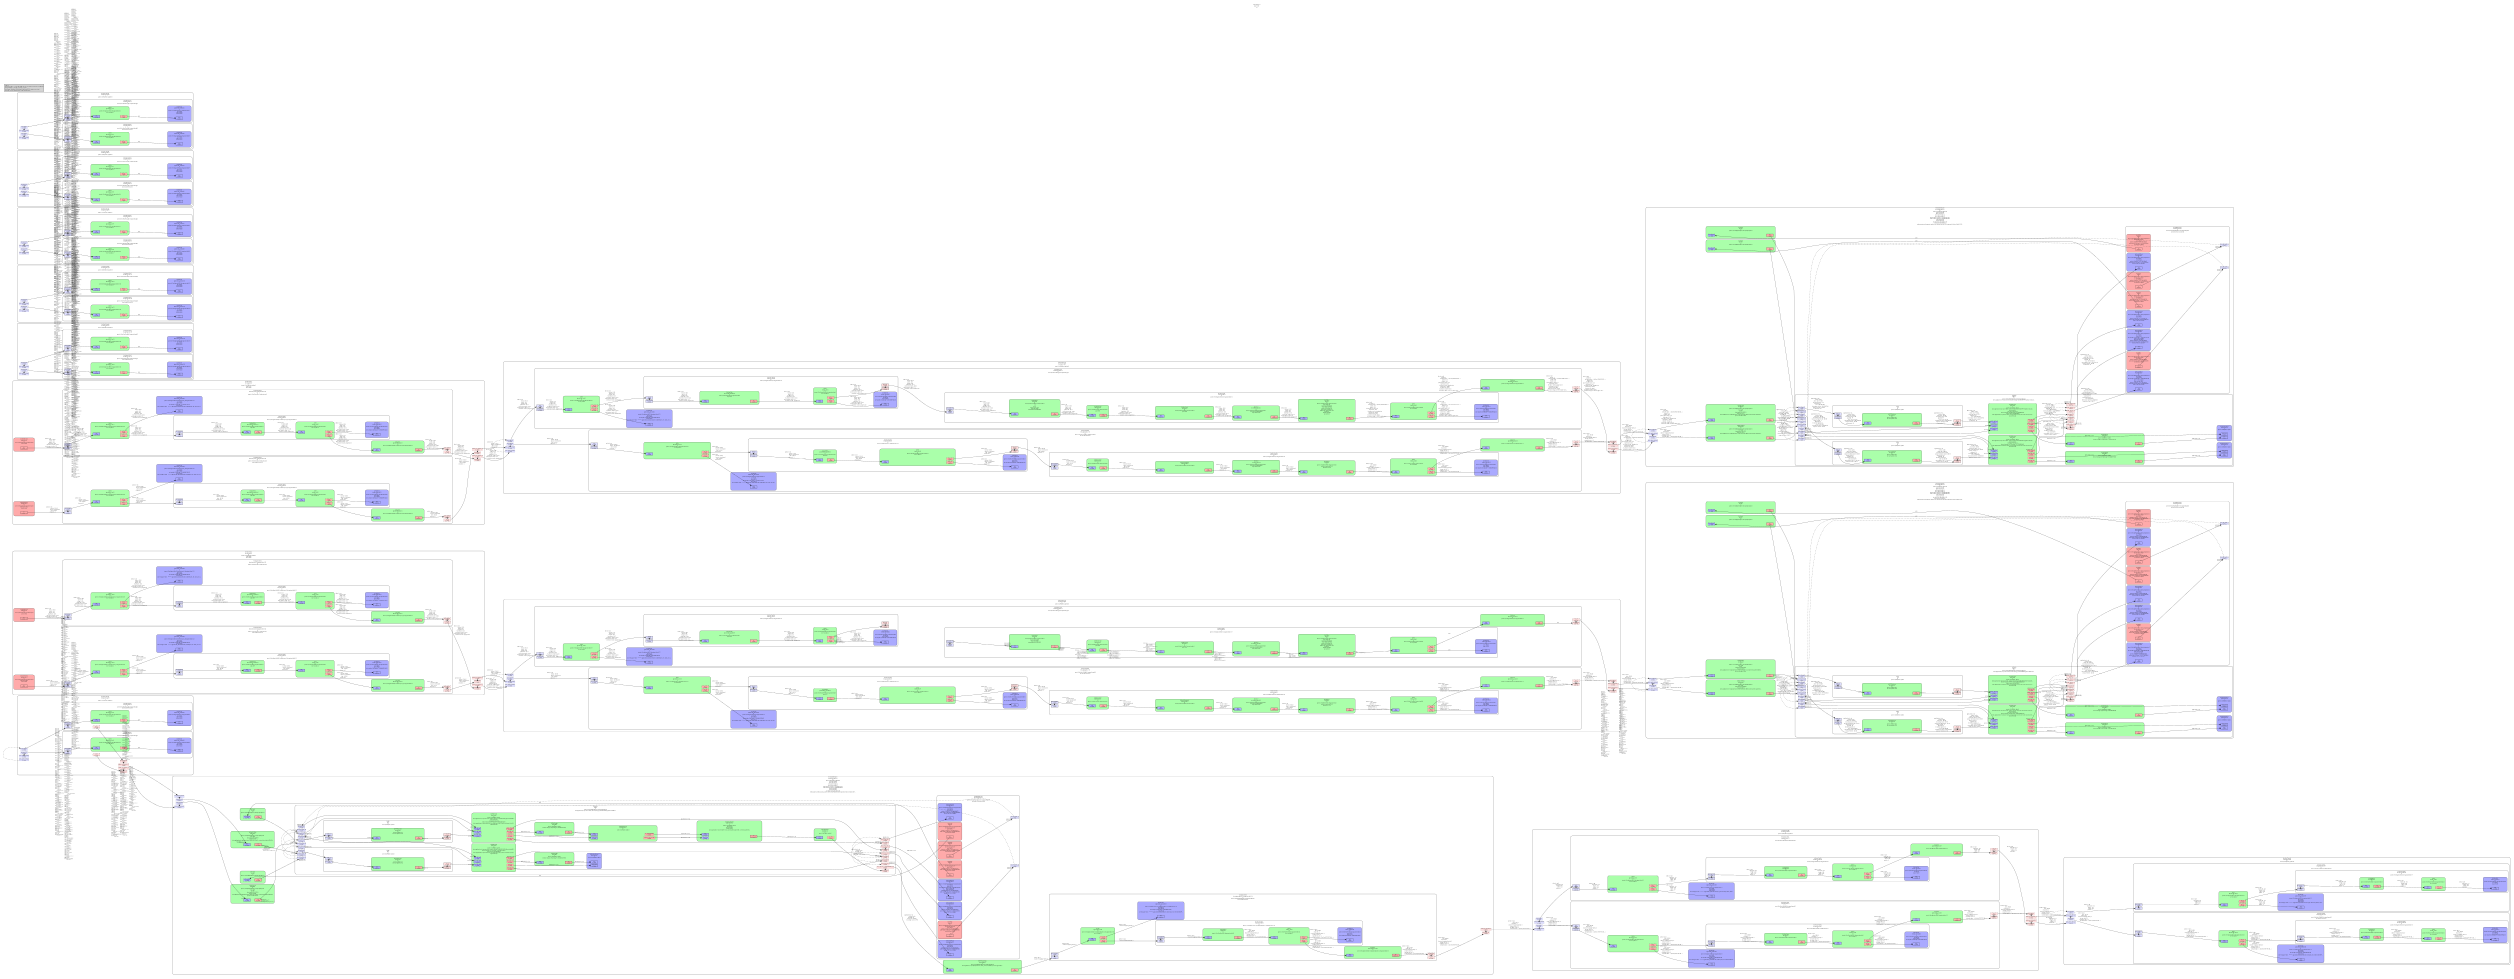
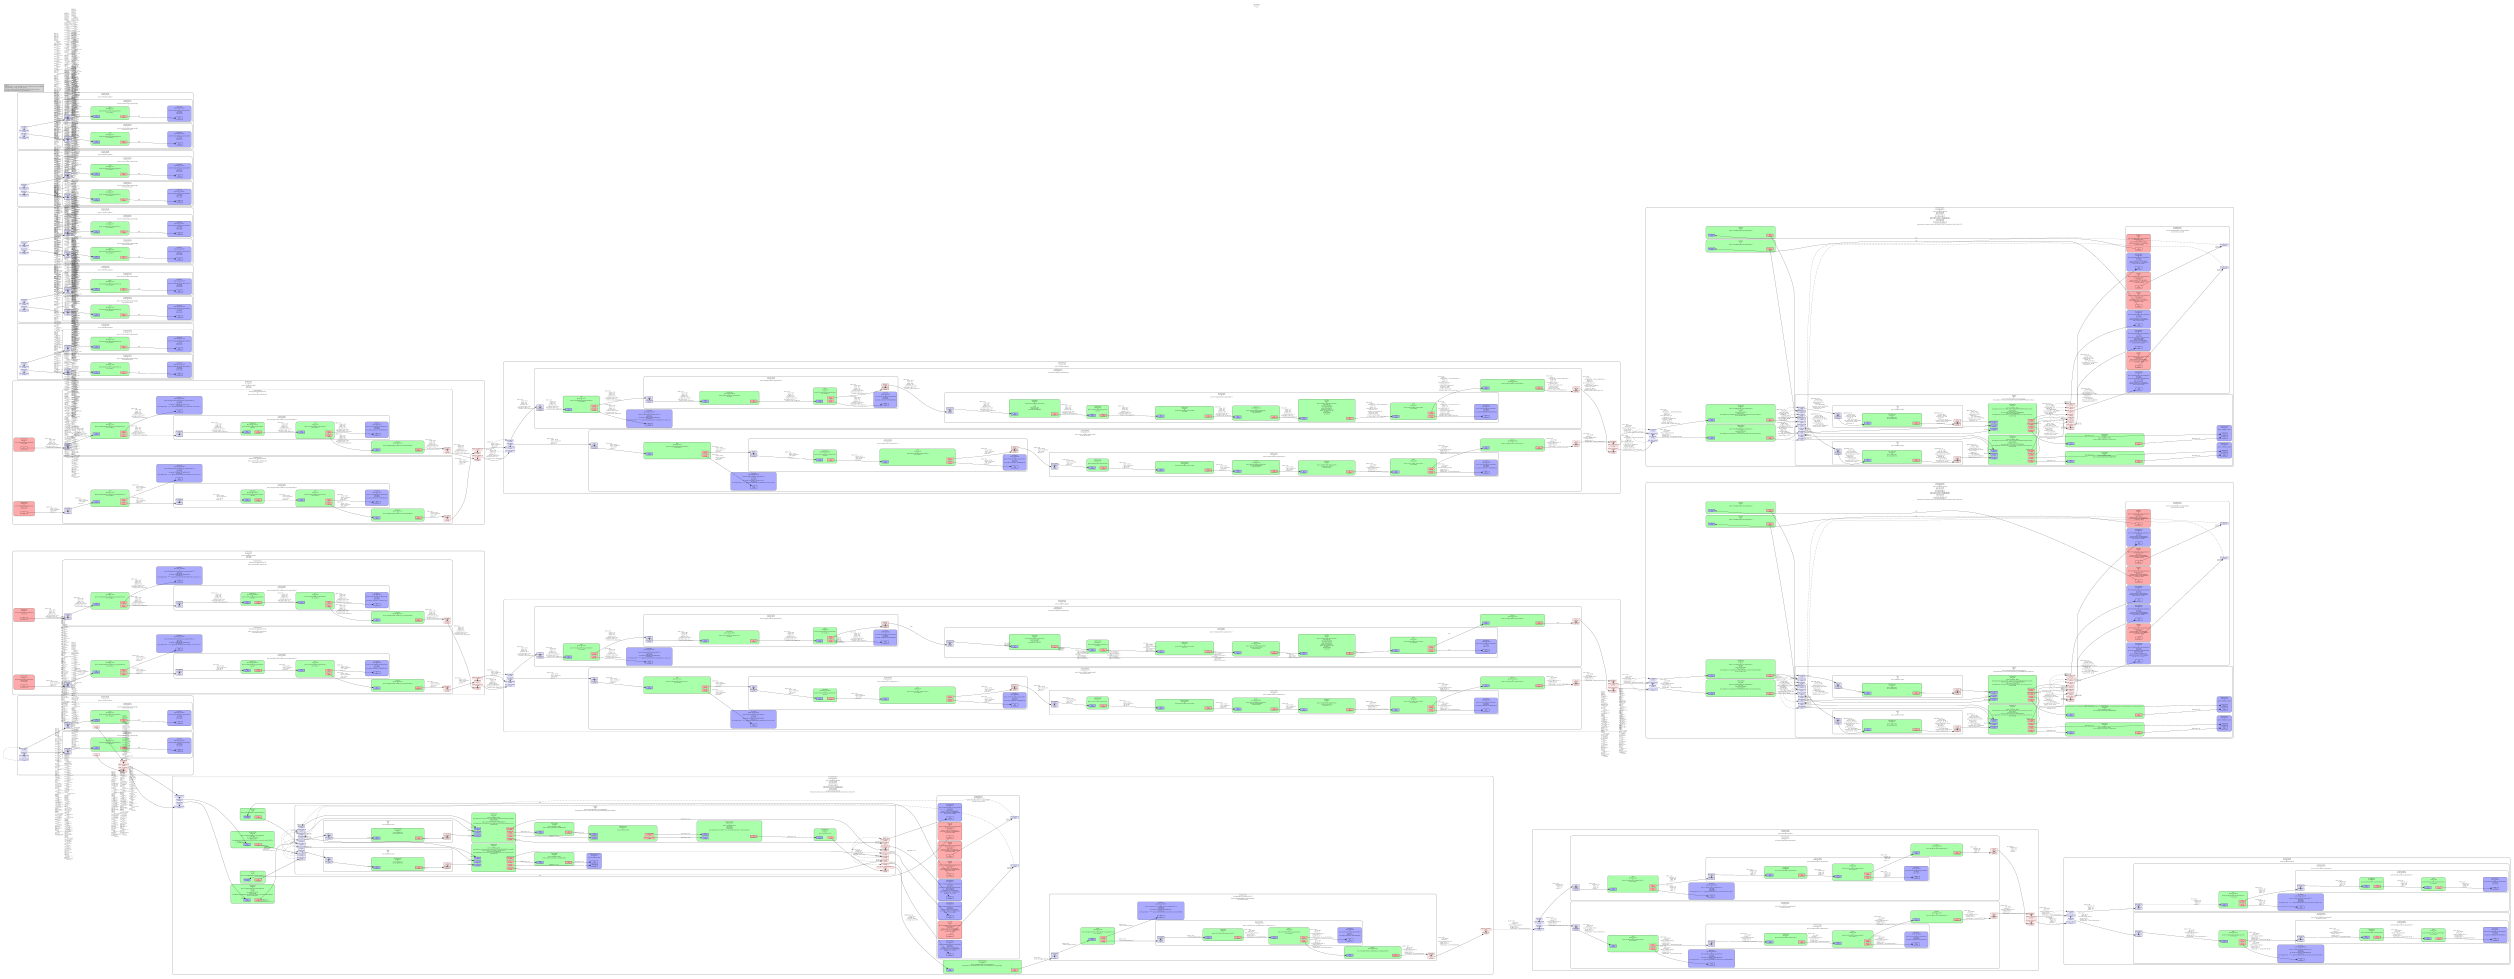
edge "ghost21 [>][bfb]" -> "ghost22 [>][bfb]": added, label "ANY"
